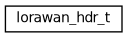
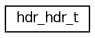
node "lorawan_hdr_t": label "lorawan_hdr_t" -> "hdr_hdr_t"
